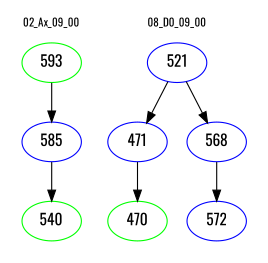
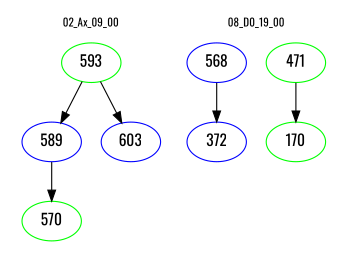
cluster "08_D0_09_00": label "08_D0_09_00" -> "08_D0_19_00"
node "521": removed
node "585": label "585" -> "589"
node "603": added
node "471": color blue -> green
node "540": label "540" -> "570"
node "470": label "470" -> "170"
node "572": label "572" -> "372"
